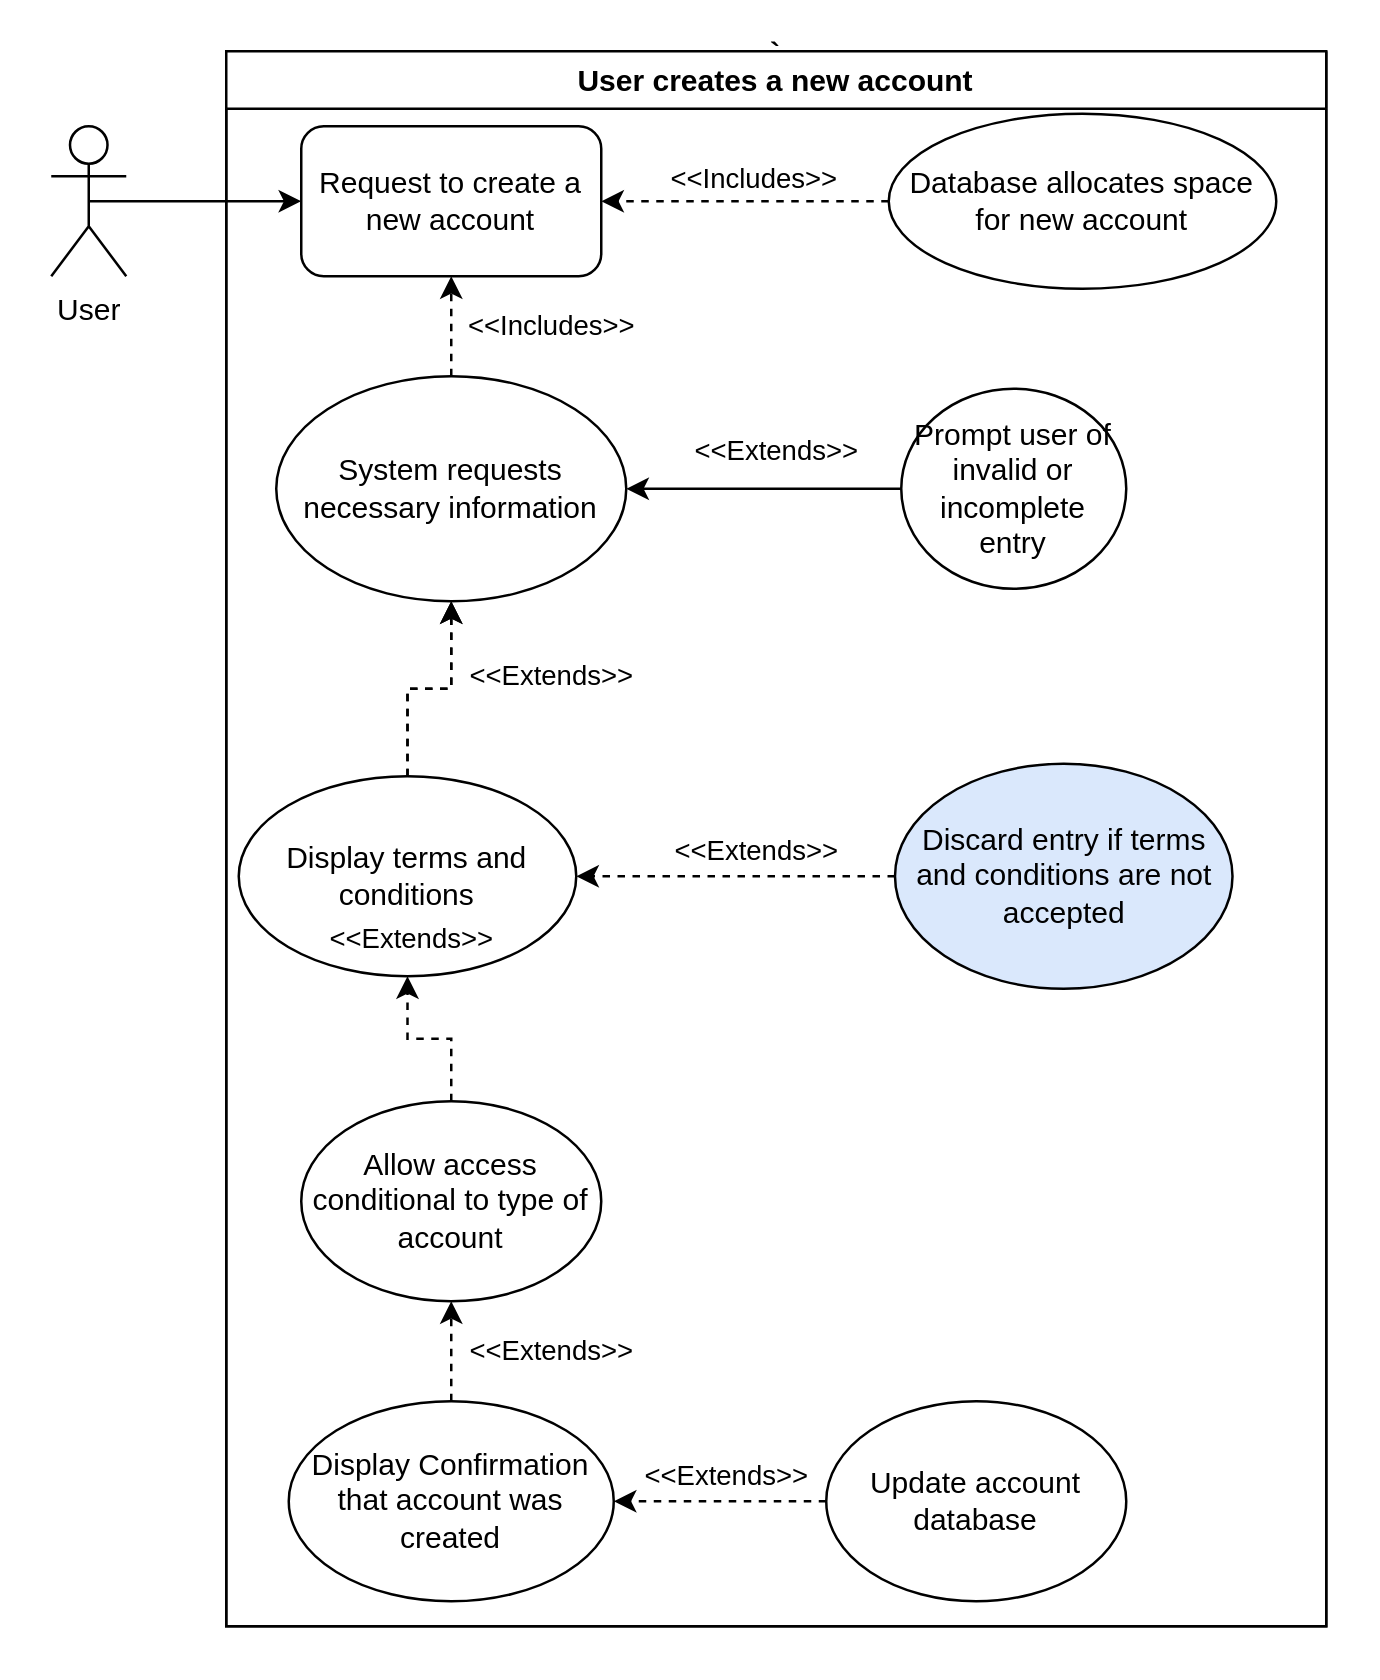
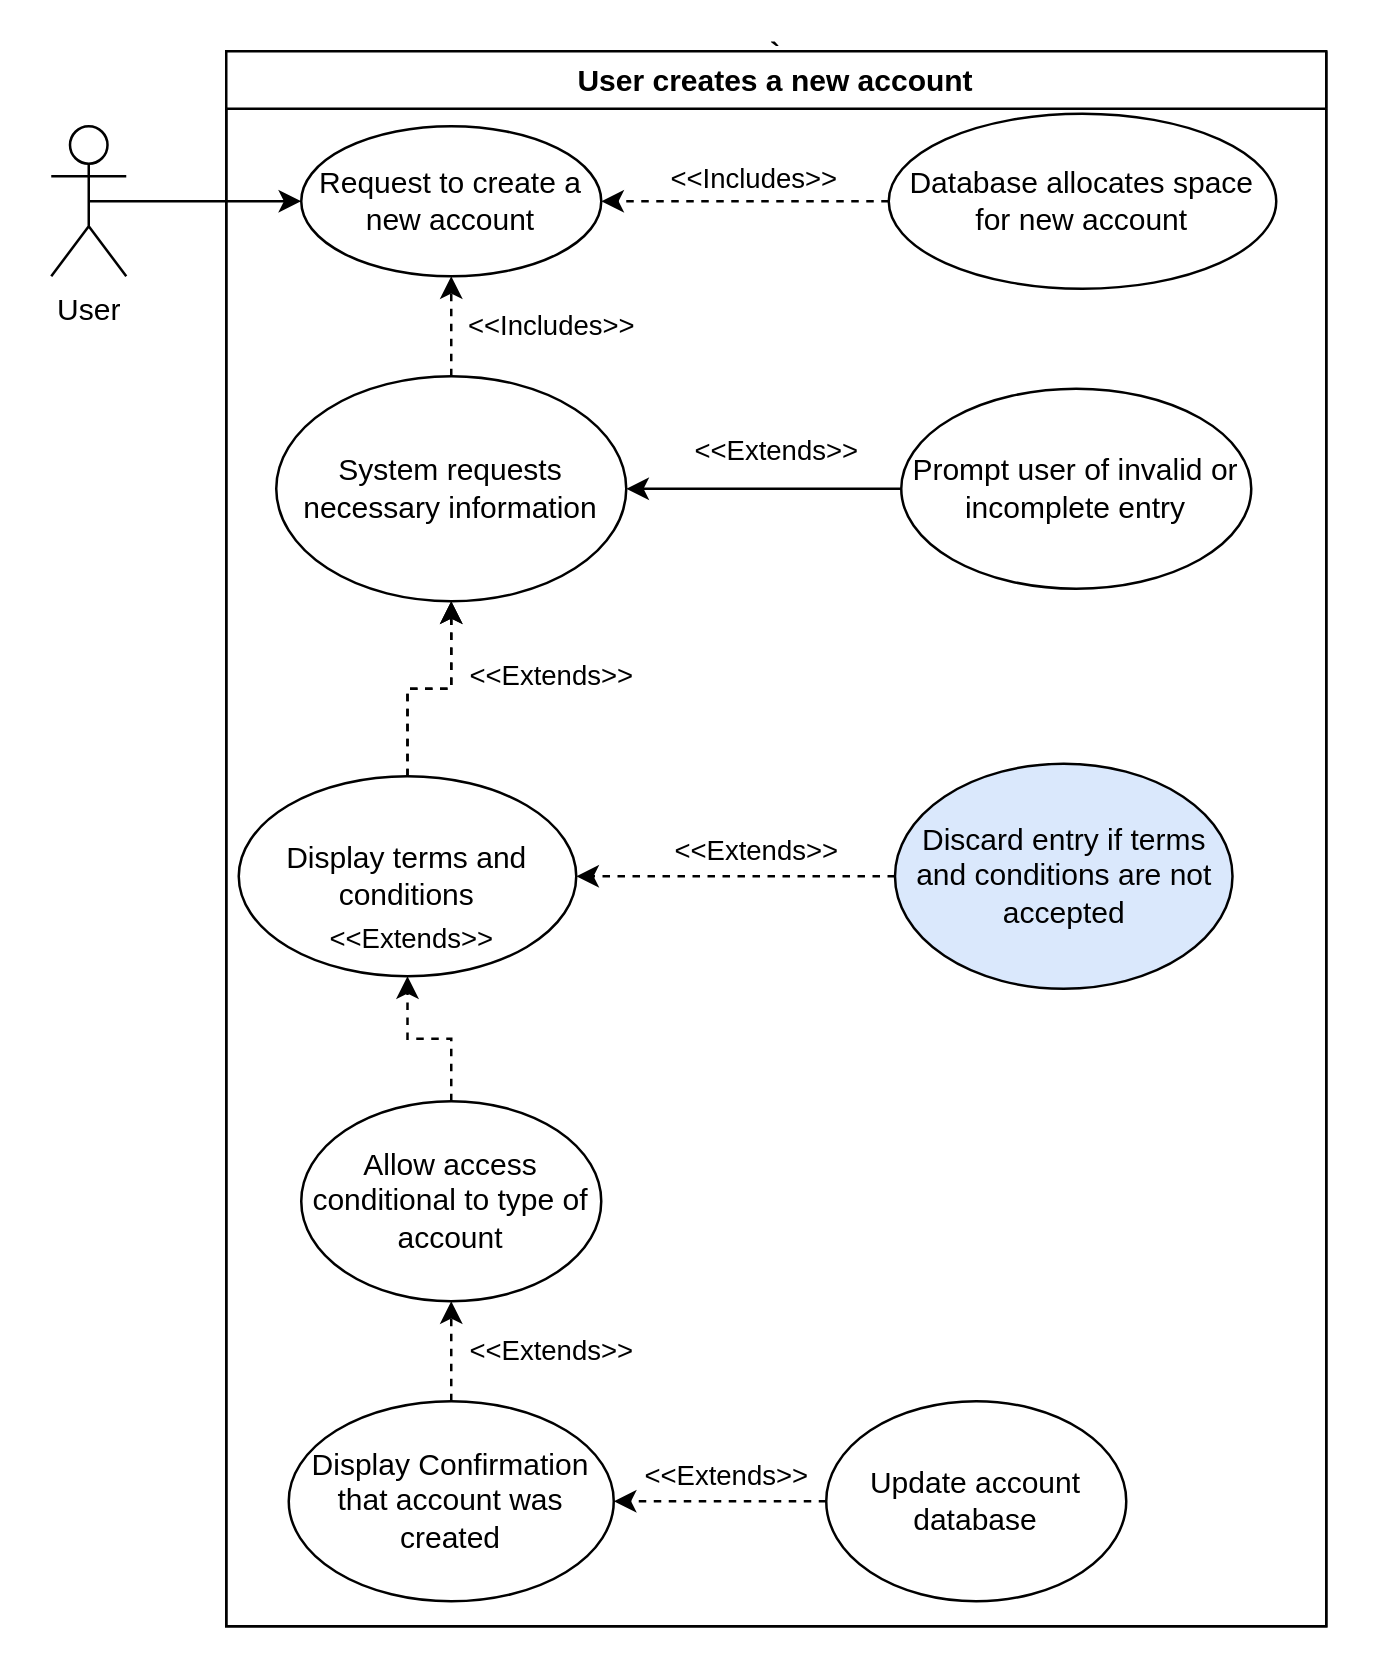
node "Request to create a new account": shape rounded rectangle -> ellipse
node "Prompt user of invalid or incomplete entry": size 225x200 -> 350x200
